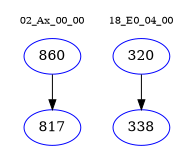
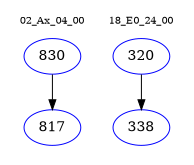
cluster "02_Ax_00_00": label "02_Ax_00_00" -> "02_Ax_04_00"
cluster "18_E0_04_00": label "18_E0_04_00" -> "18_E0_24_00"
node "860": label "860" -> "830"
